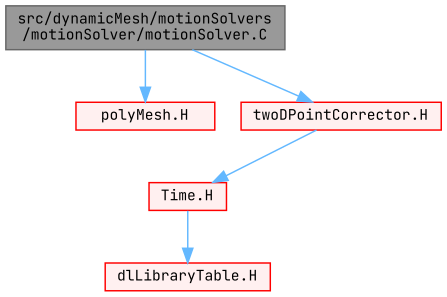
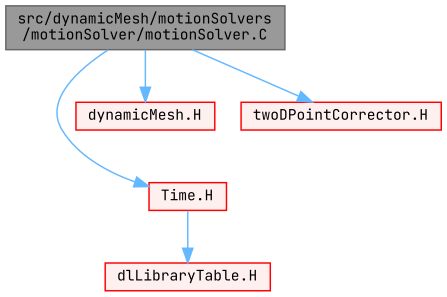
node "polyMesh.H": label "polyMesh.H" -> "dynamicMesh.H"
edge "twoDPointCorrector.H" -> "Time.H": now "src/dynamicMesh/motionSolvers /motionSolver/motionSolver.C" -> "Time.H"
